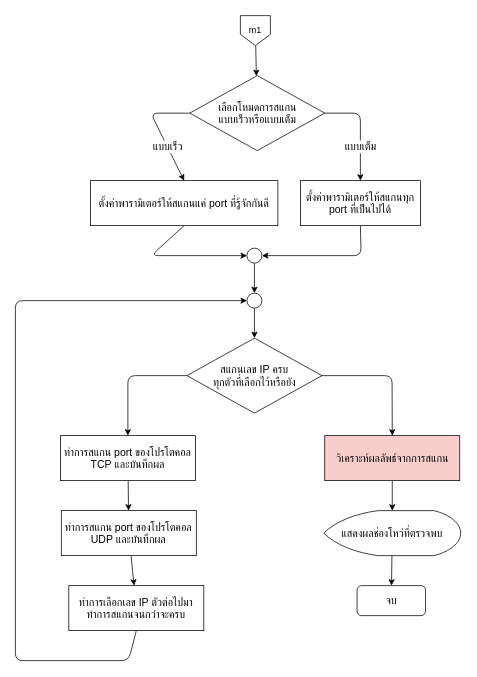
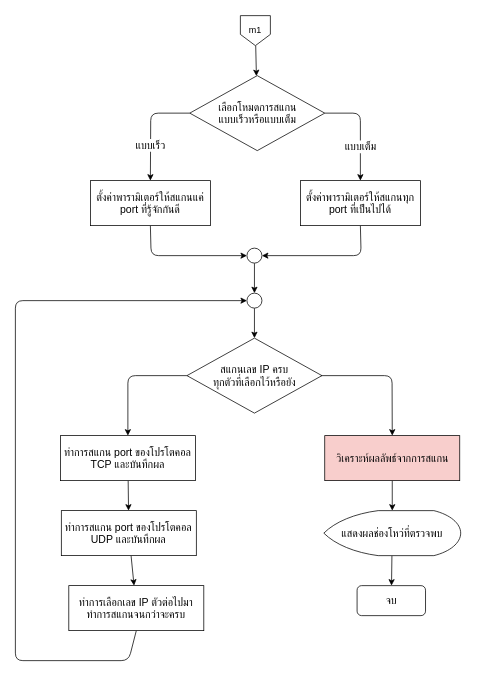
node "ตั้งค่าพารามิเตอร์ให้สแกนแค่ port ที่รู้จักกันดี": size 188x45 -> 120x45
